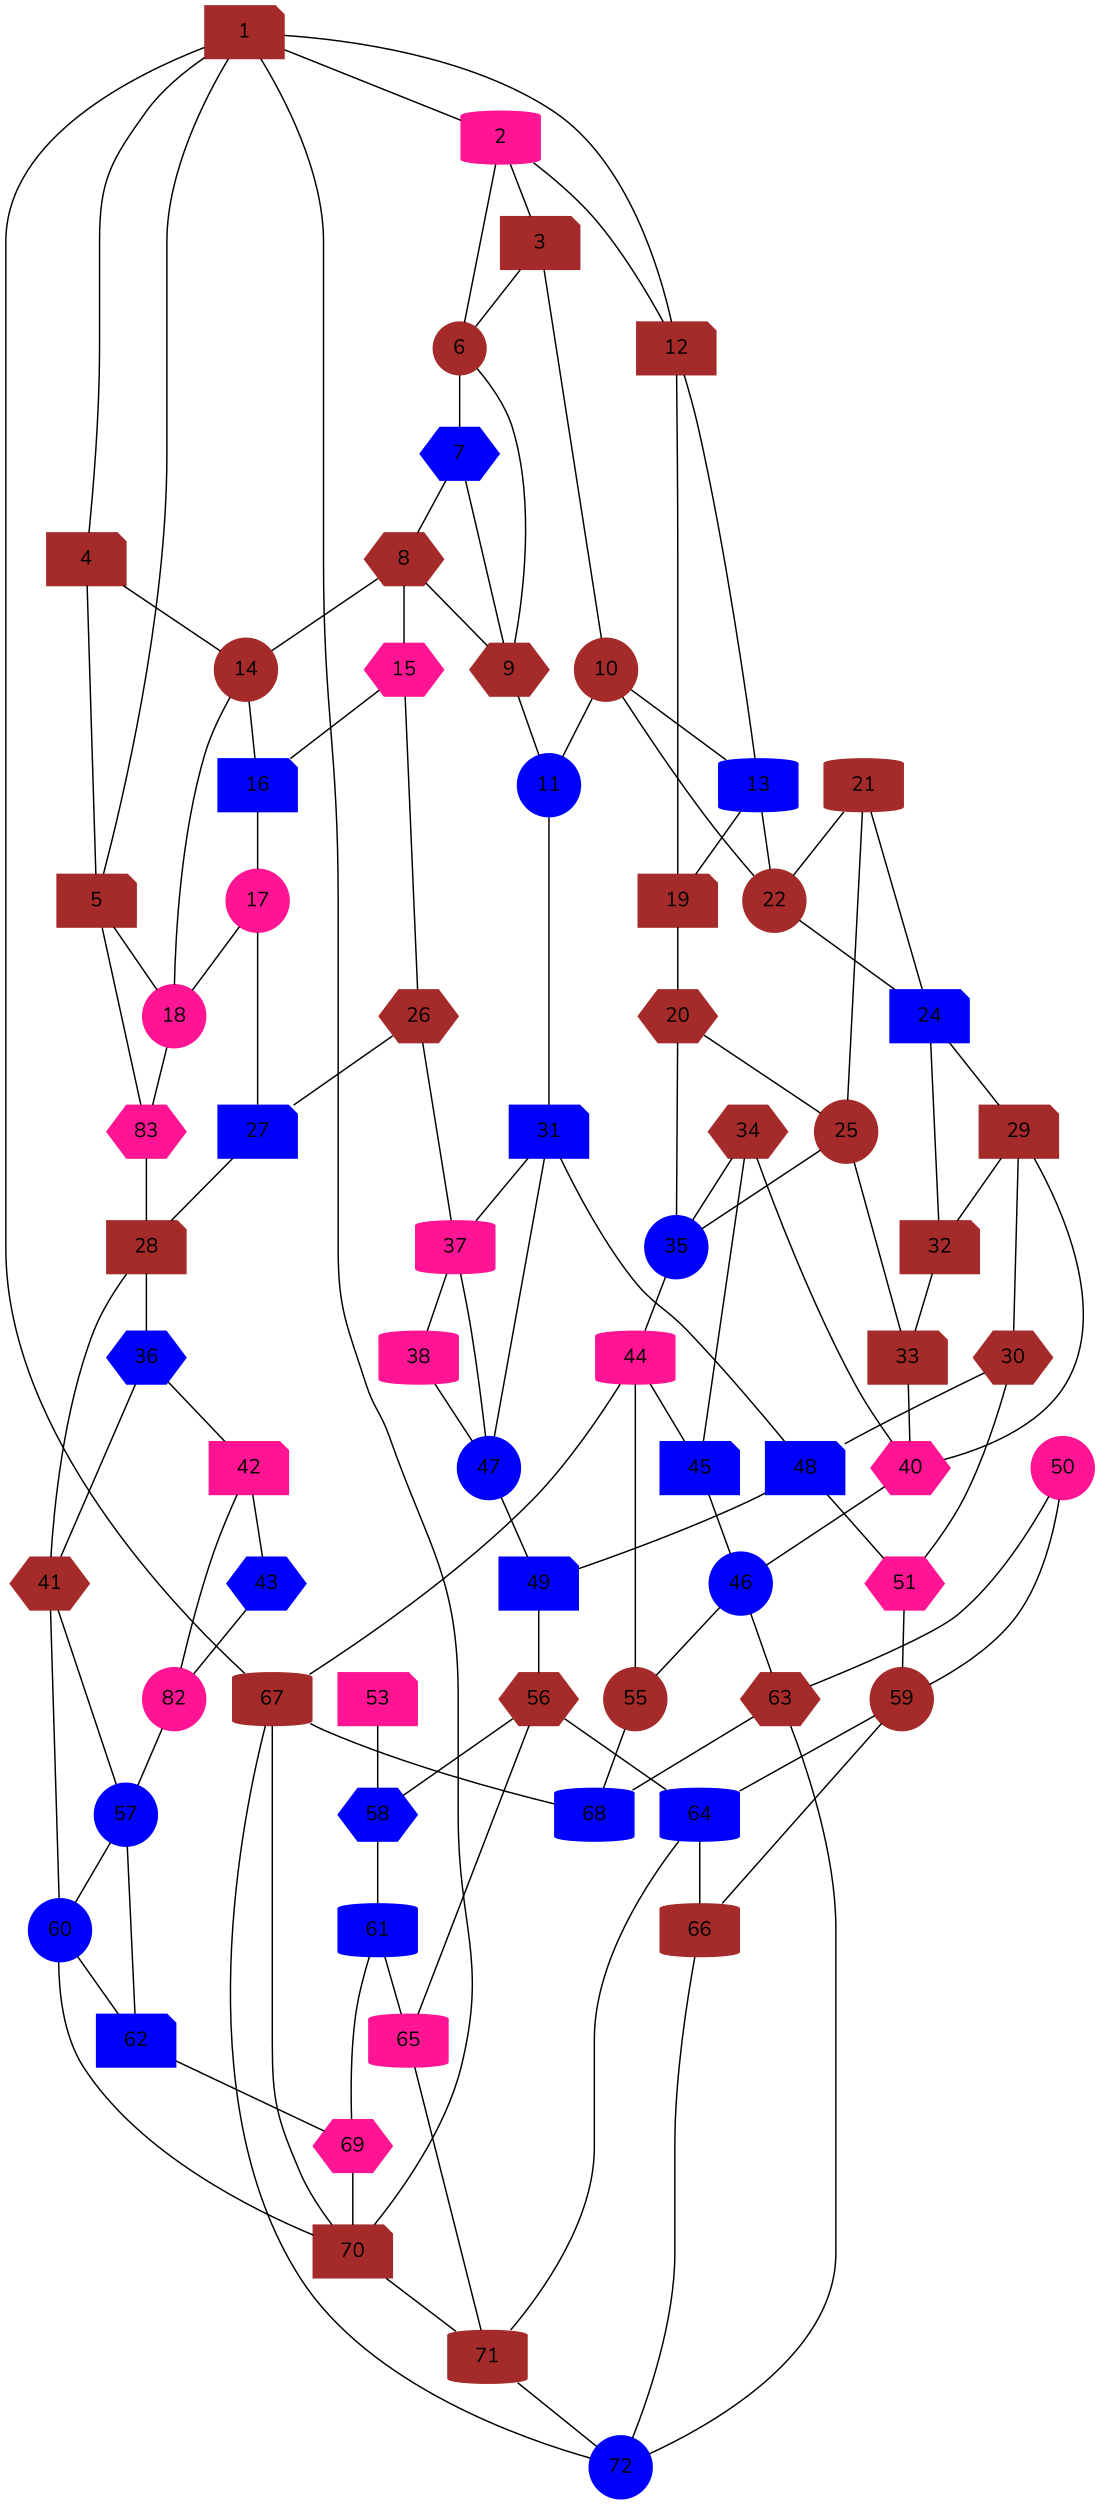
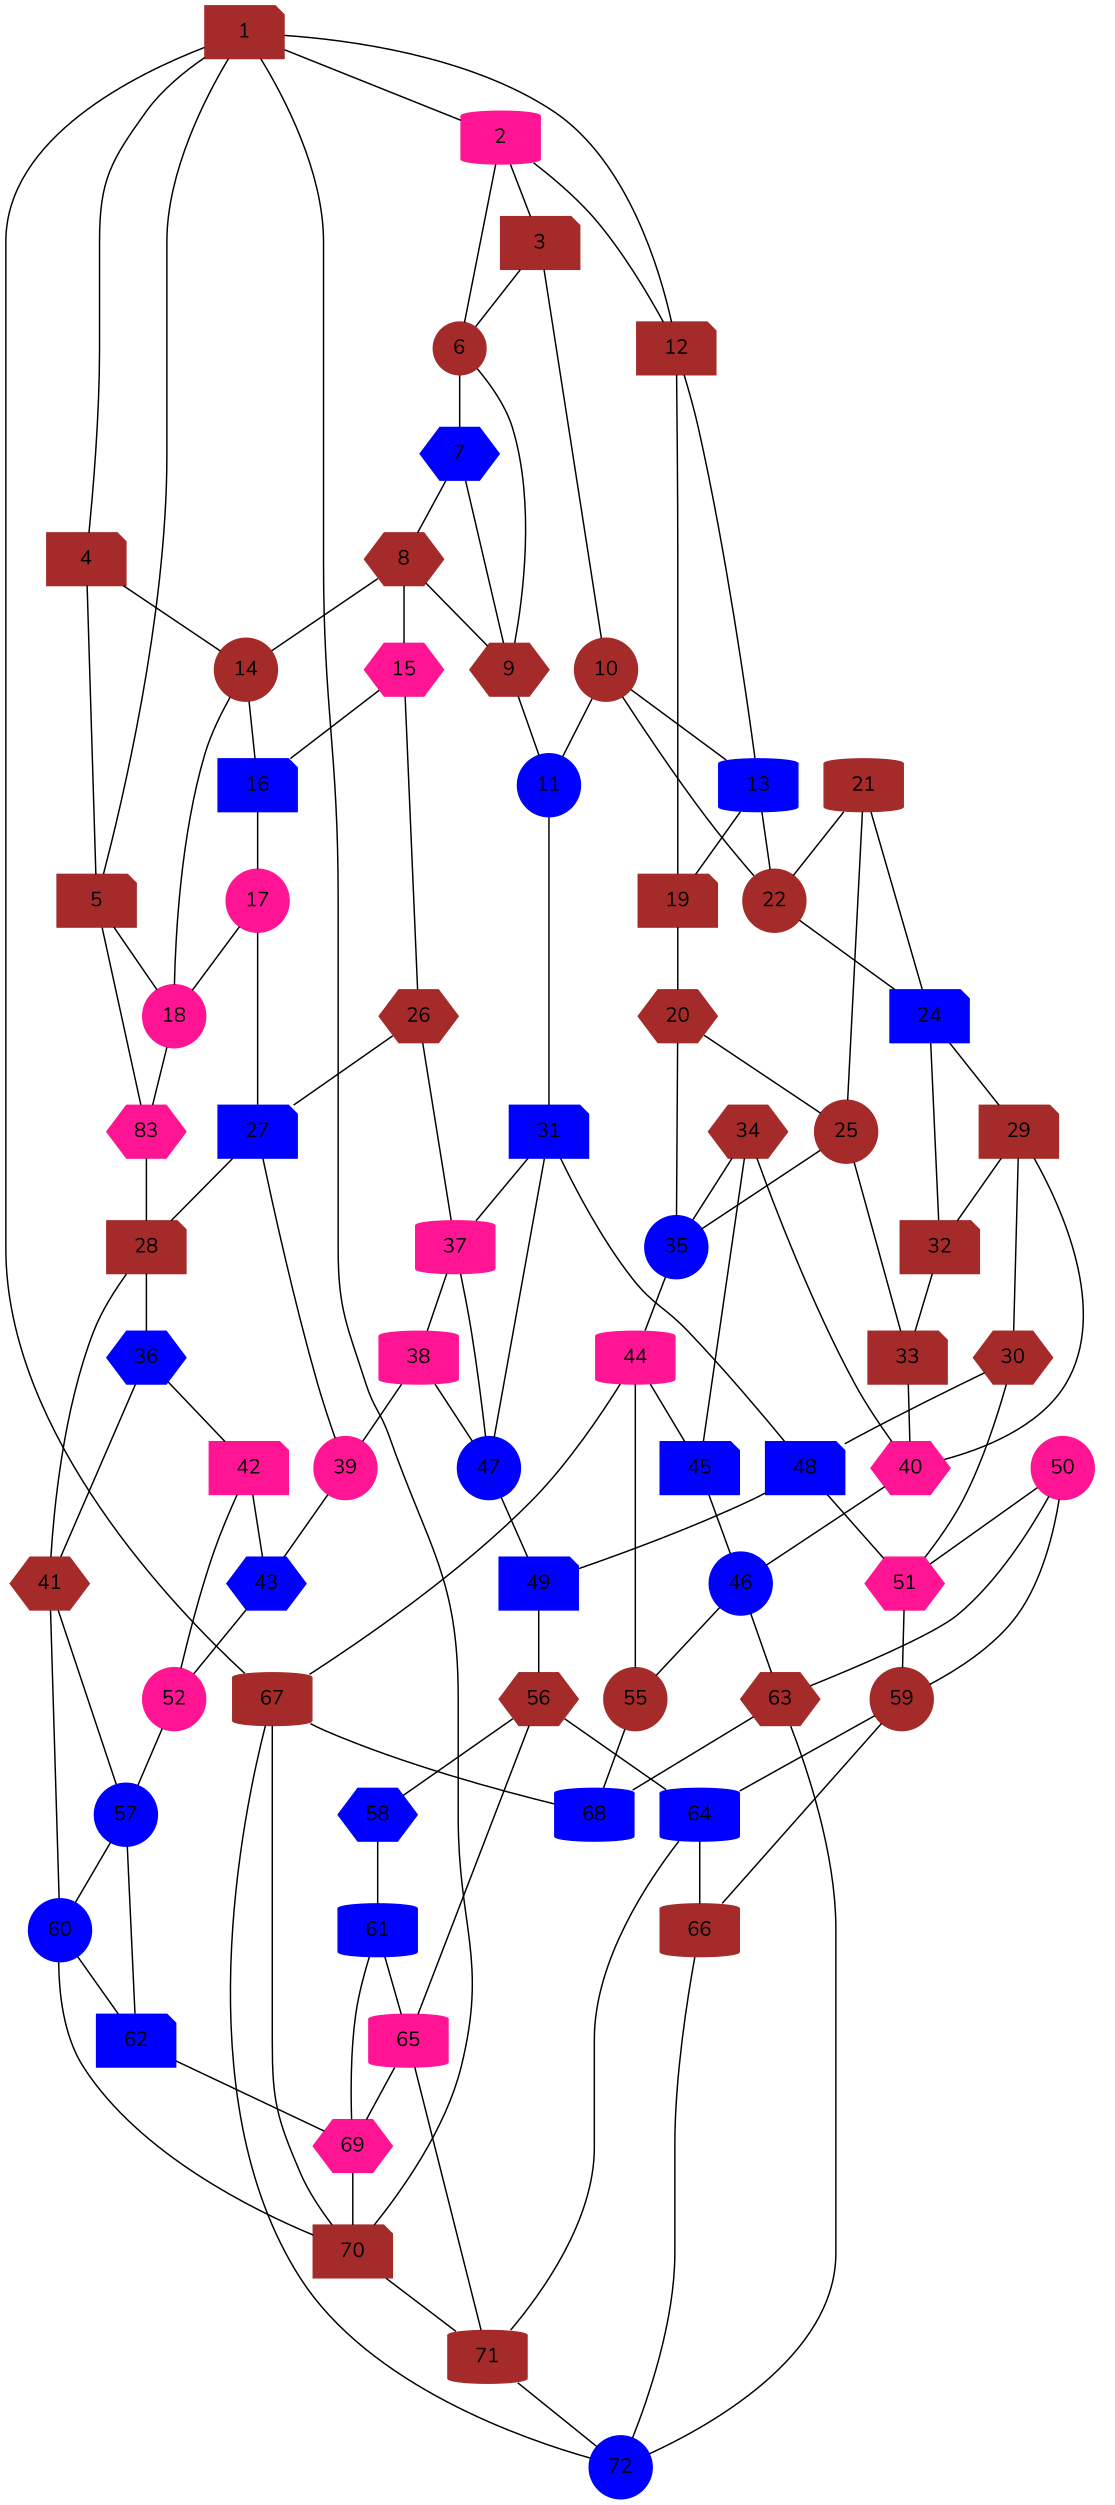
node "39": added
edge "50" -- "51": added
node "82": label "82" -> "52"
node "53": removed
edge "65" -- "69": added
